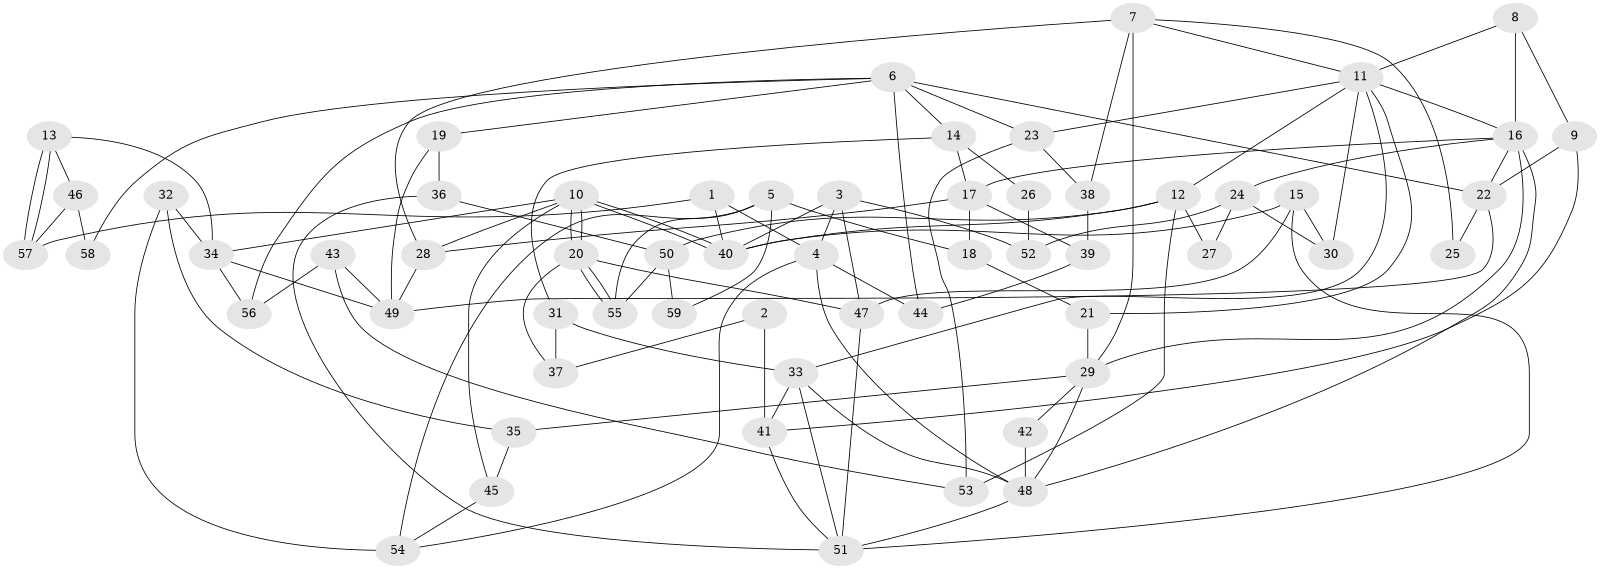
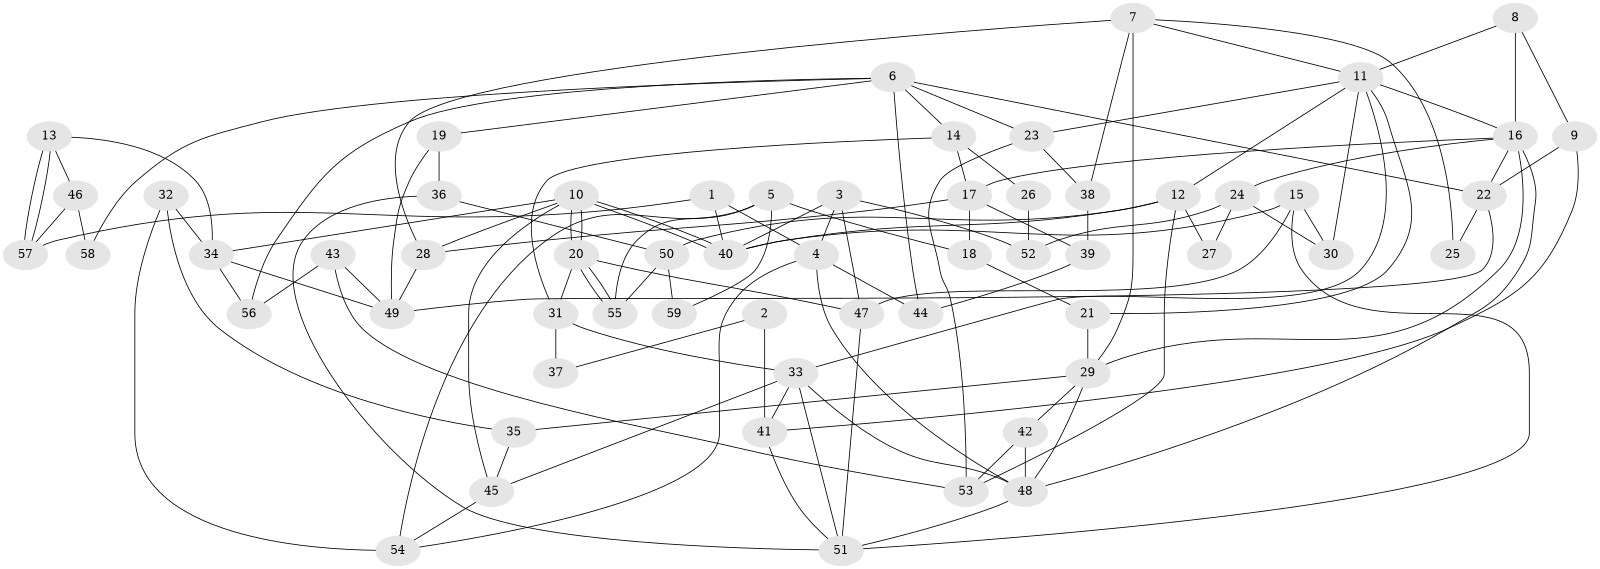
edge "20" -- "37": now "20" -- "31"
edge "33" -- "45": added
edge "42" -- "53": added
